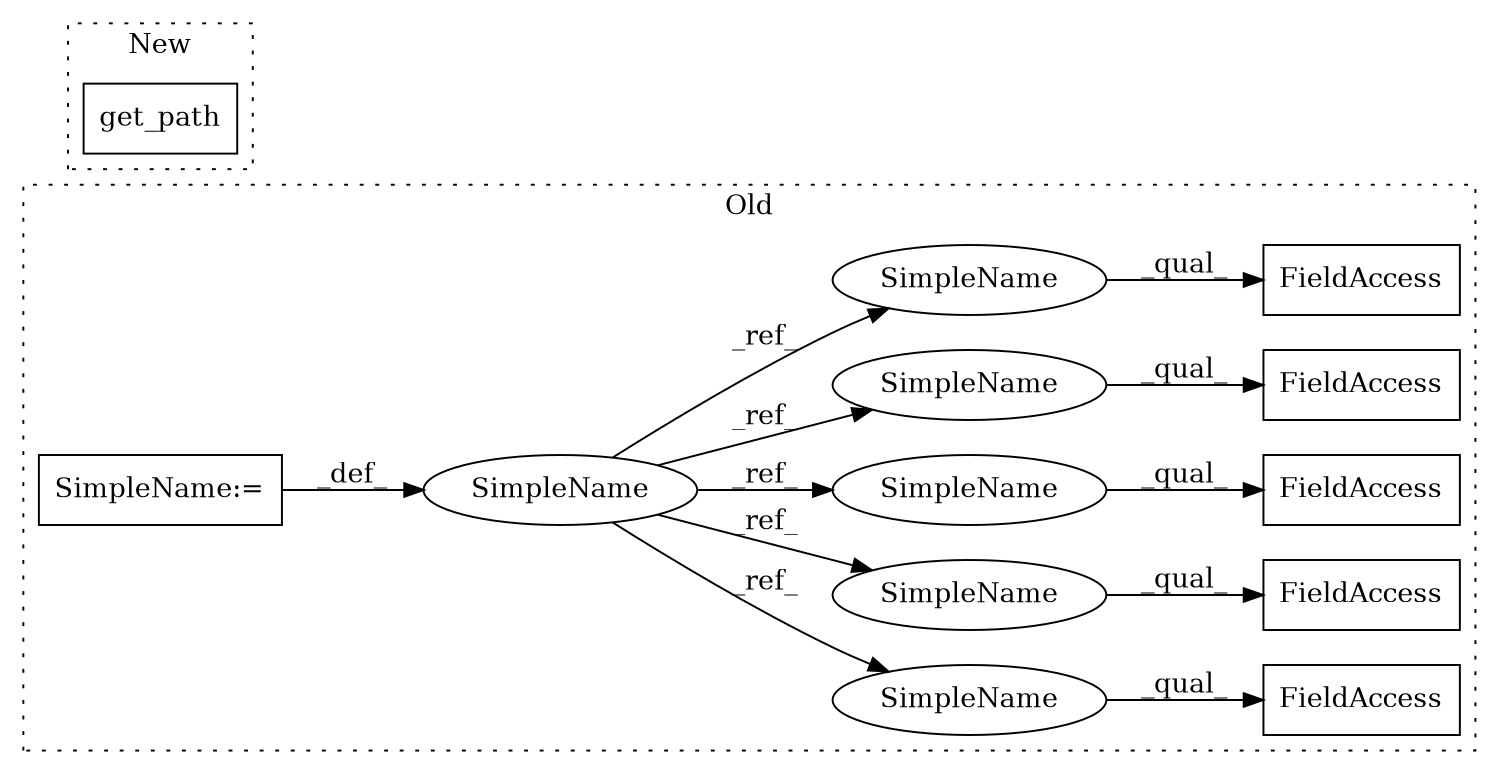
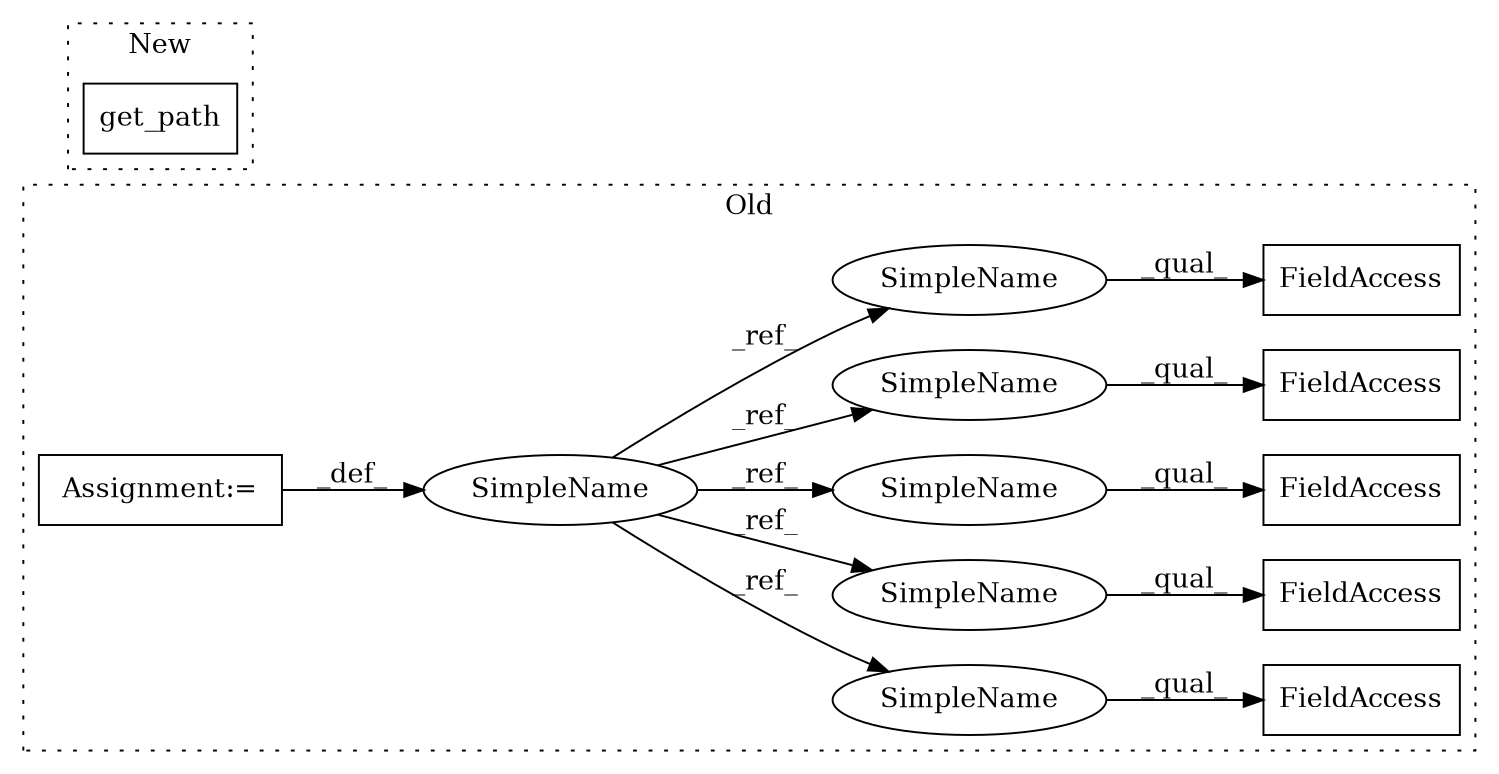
node "SimpleName:=": label "SimpleName:=" -> "Assignment:="
